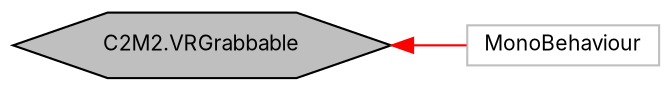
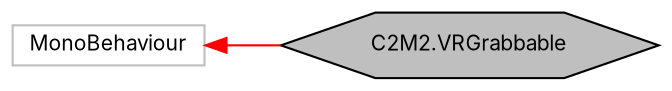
edge "MonoBehaviour" -> "C2M2.VRGrabbable": reversed
